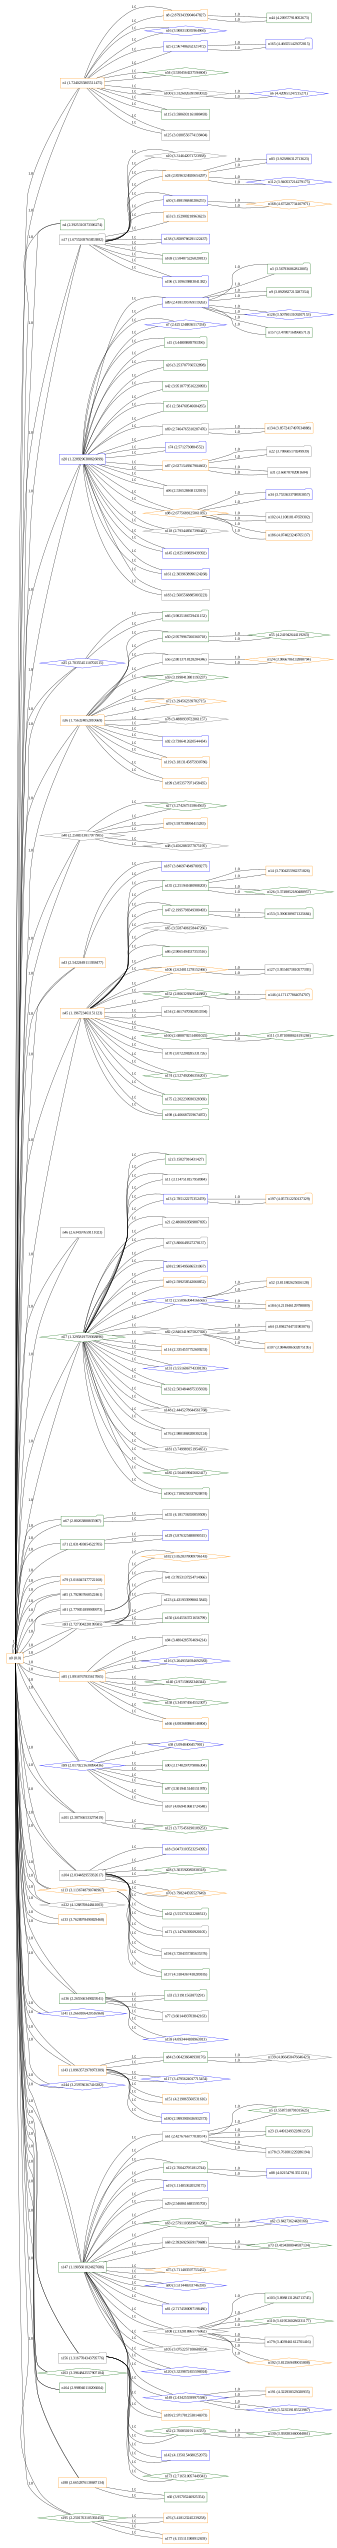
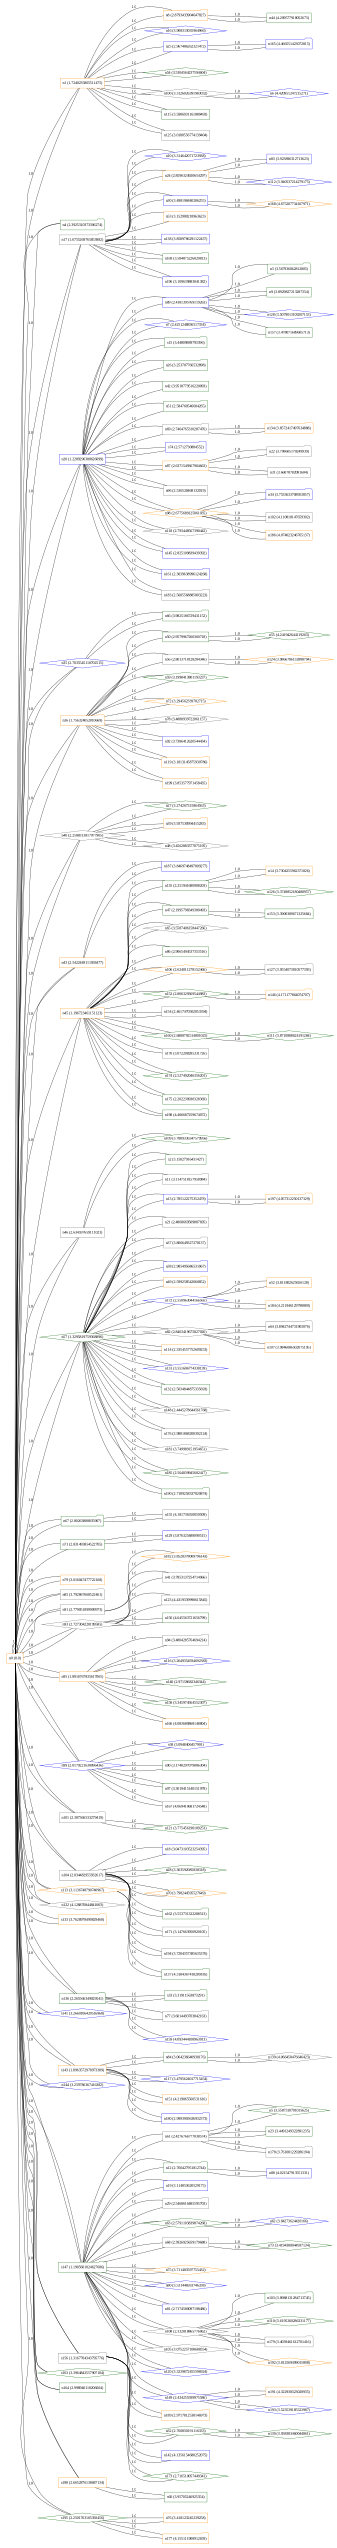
node "n10 (3.314642071723938)": color gray40 -> blue
node "n109 (3.7889336347579956)": added
